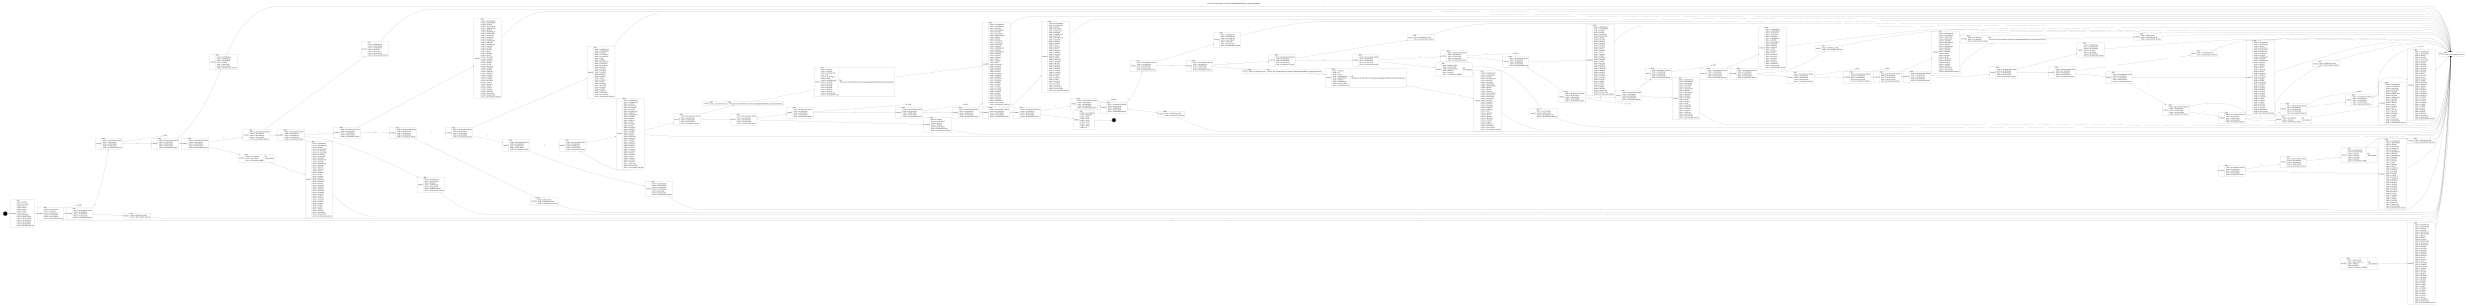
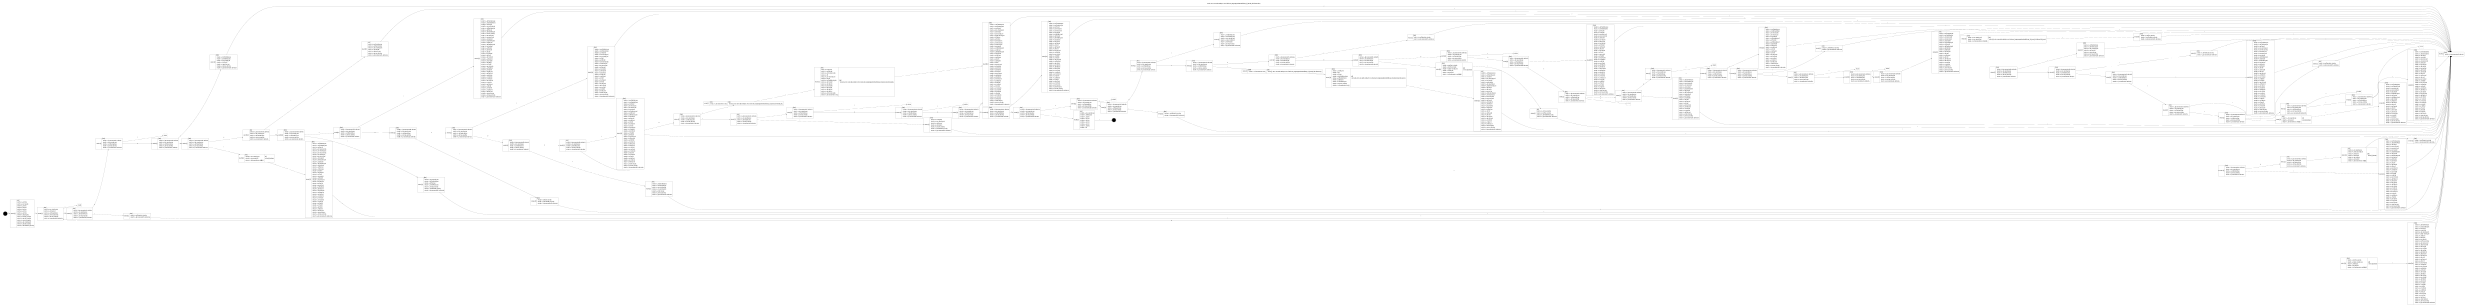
node "0x40207d [25]": removed
